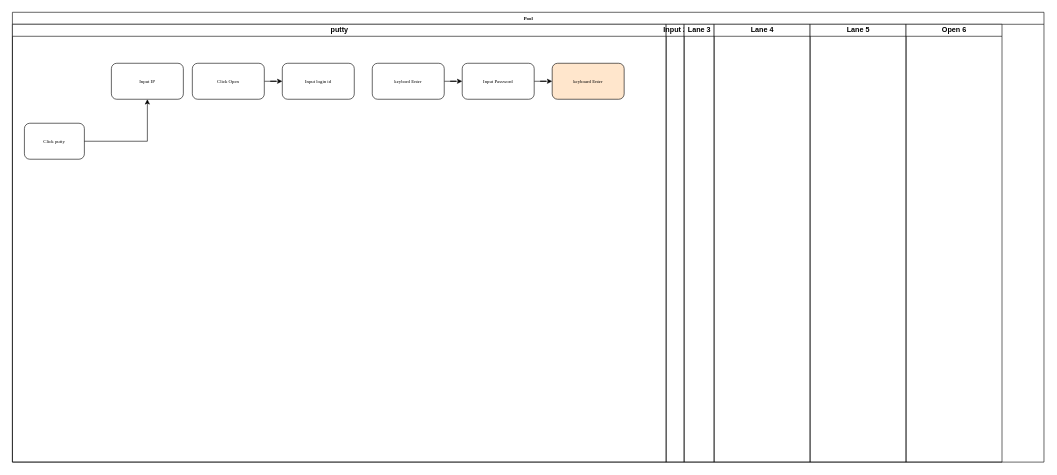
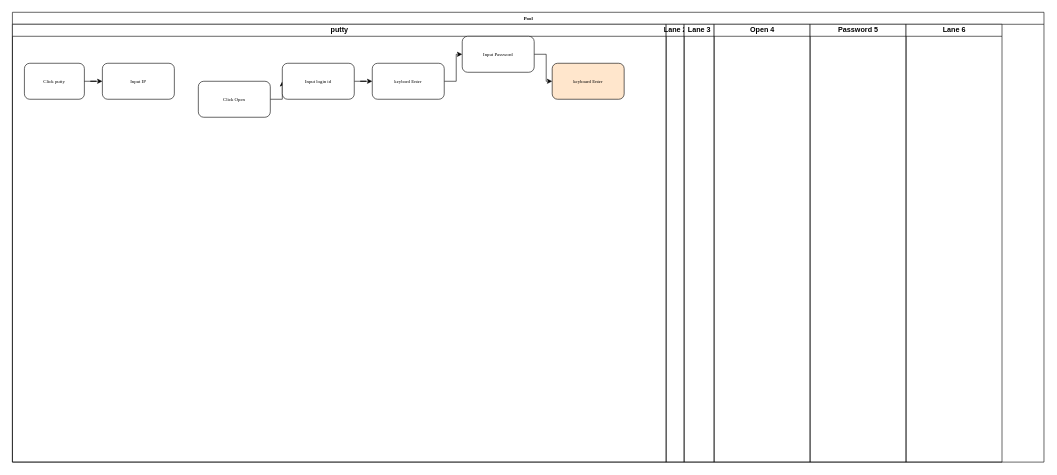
node "Input 2": label "Input 2" -> "Lane 2"
node "Lane 4": label "Lane 4" -> "Open 4"
node "Lane 5": label "Lane 5" -> "Password 5"
node "Open 6": label "Open 6" -> "Lane 6"
node "Input IP": moved (147, 81) -> (138, 81)
node "Click Open": moved (228, 81) -> (234, 99)
edge "Input login id" -> "keybord Enter": added
node "Input Password": moved (498, 81) -> (498, 54)
node "Click putty": moved (54, 141) -> (54, 81)
